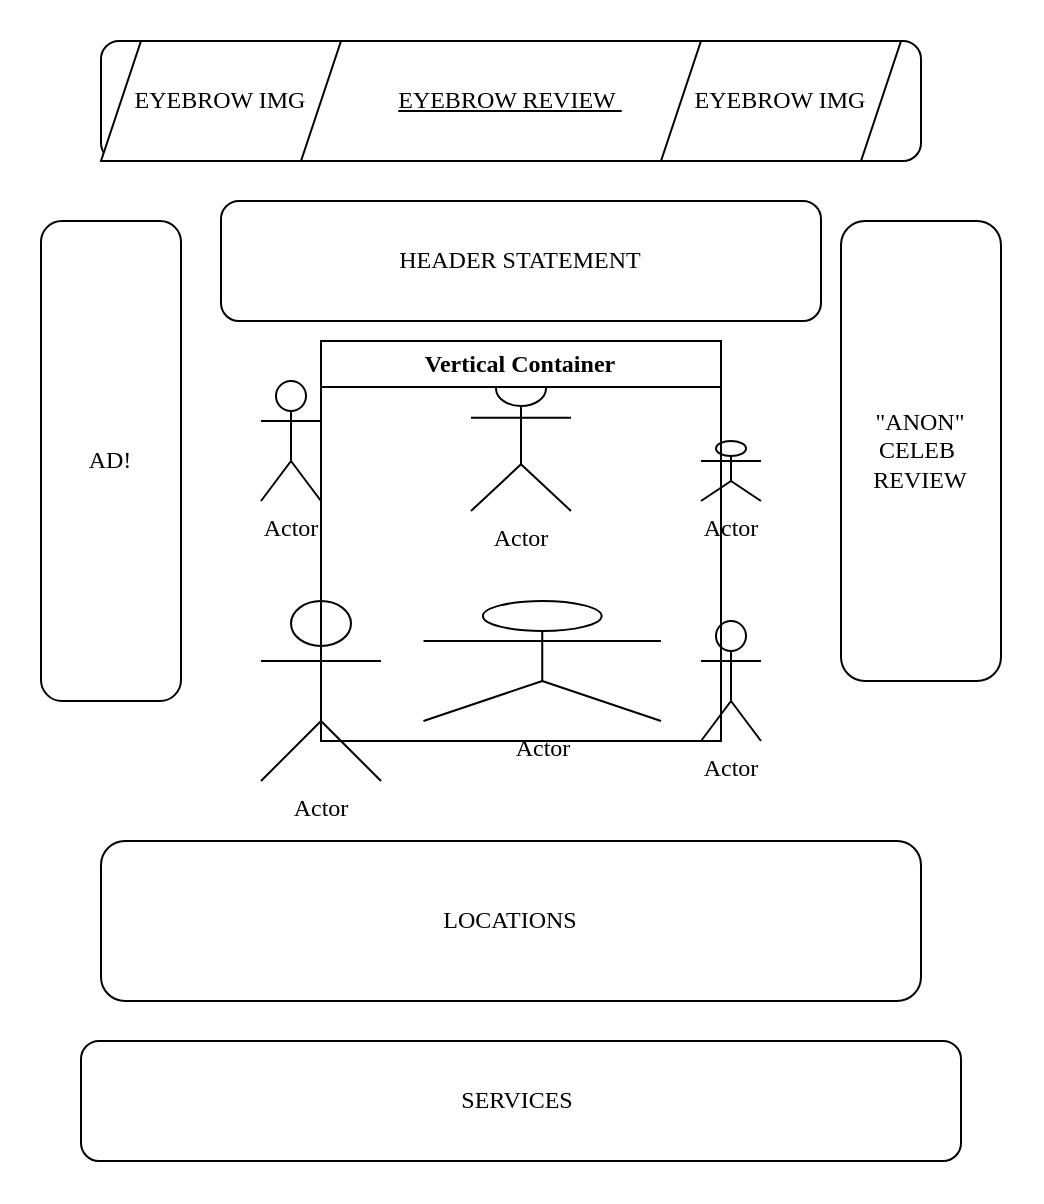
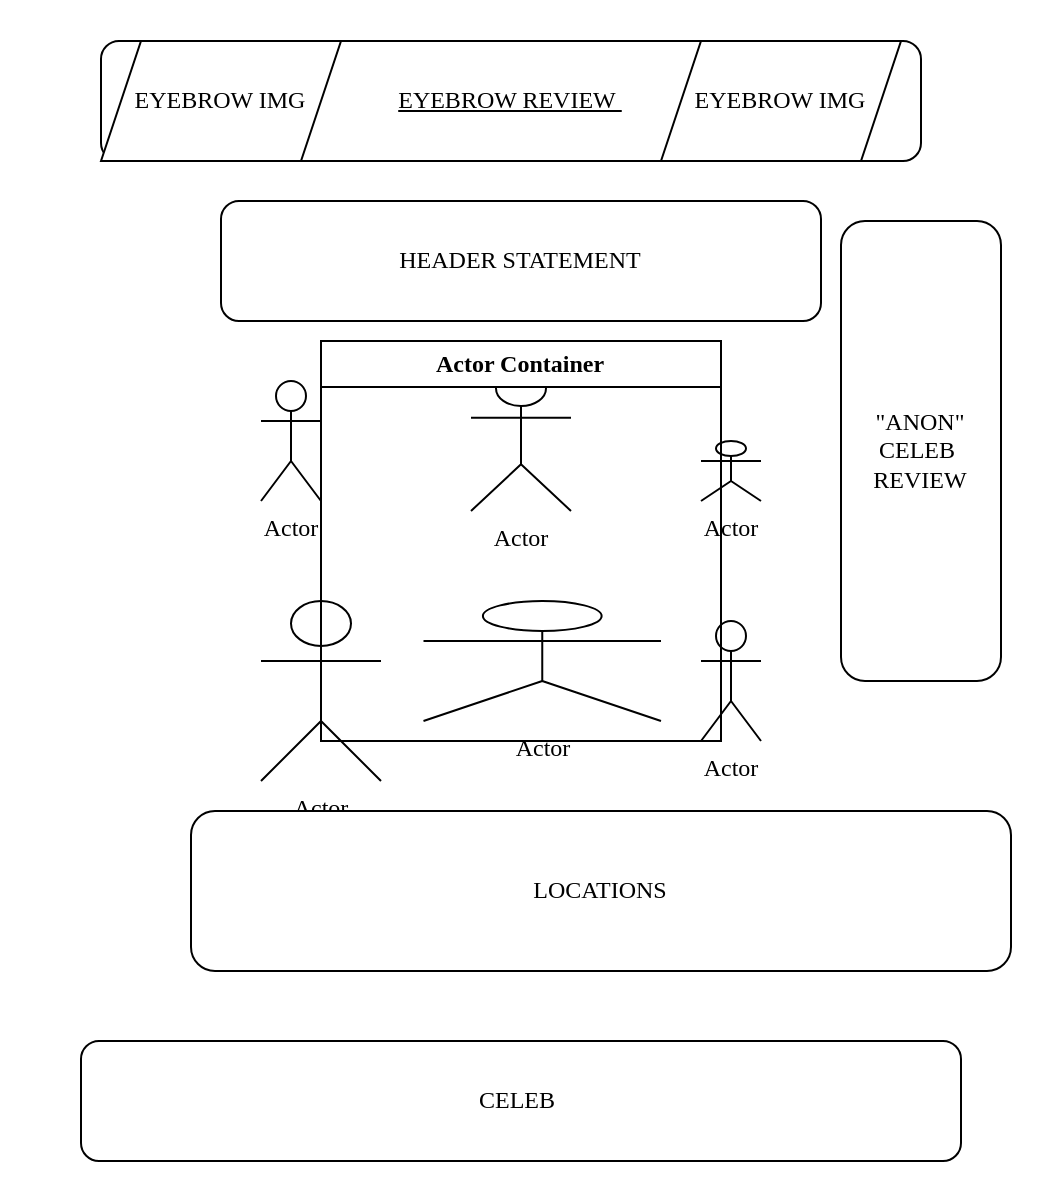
node "Vertical Container": label "Vertical Container" -> "Actor Container"
node "AD!": removed
node "LOCATIONS": moved (511, 921) -> (601, 891)
node "SERVICES": label "SERVICES" -> "CELEB"
